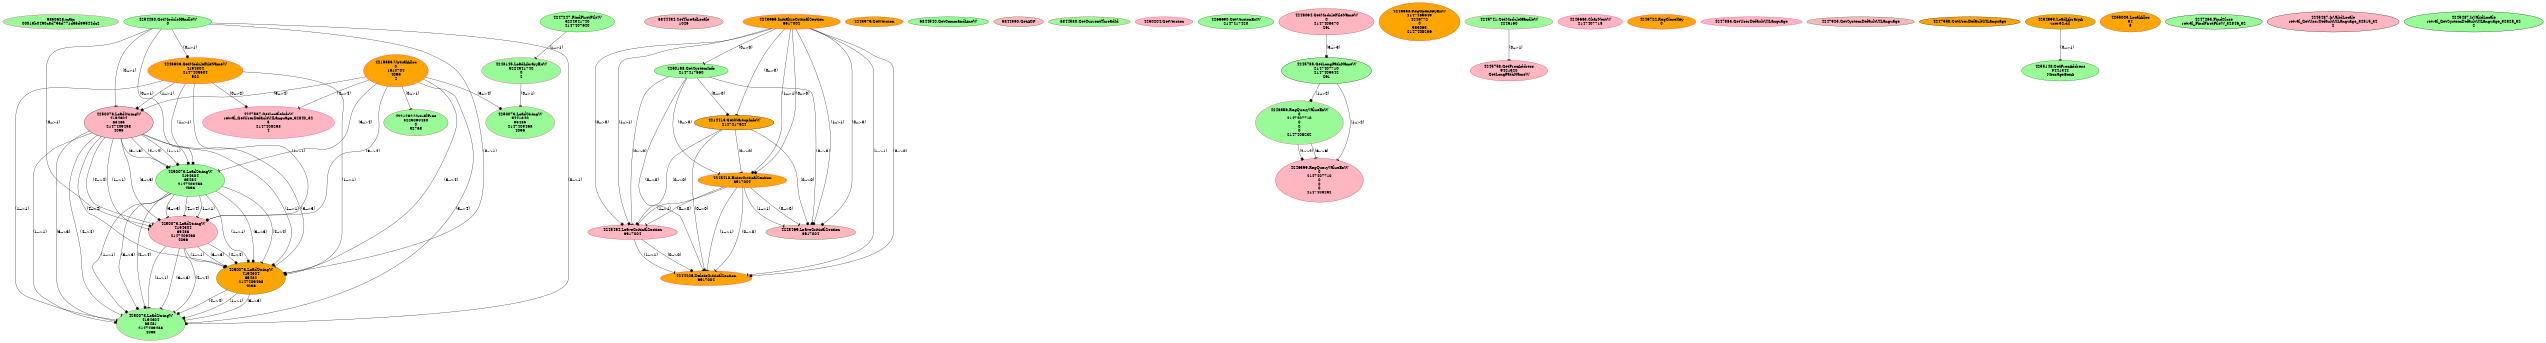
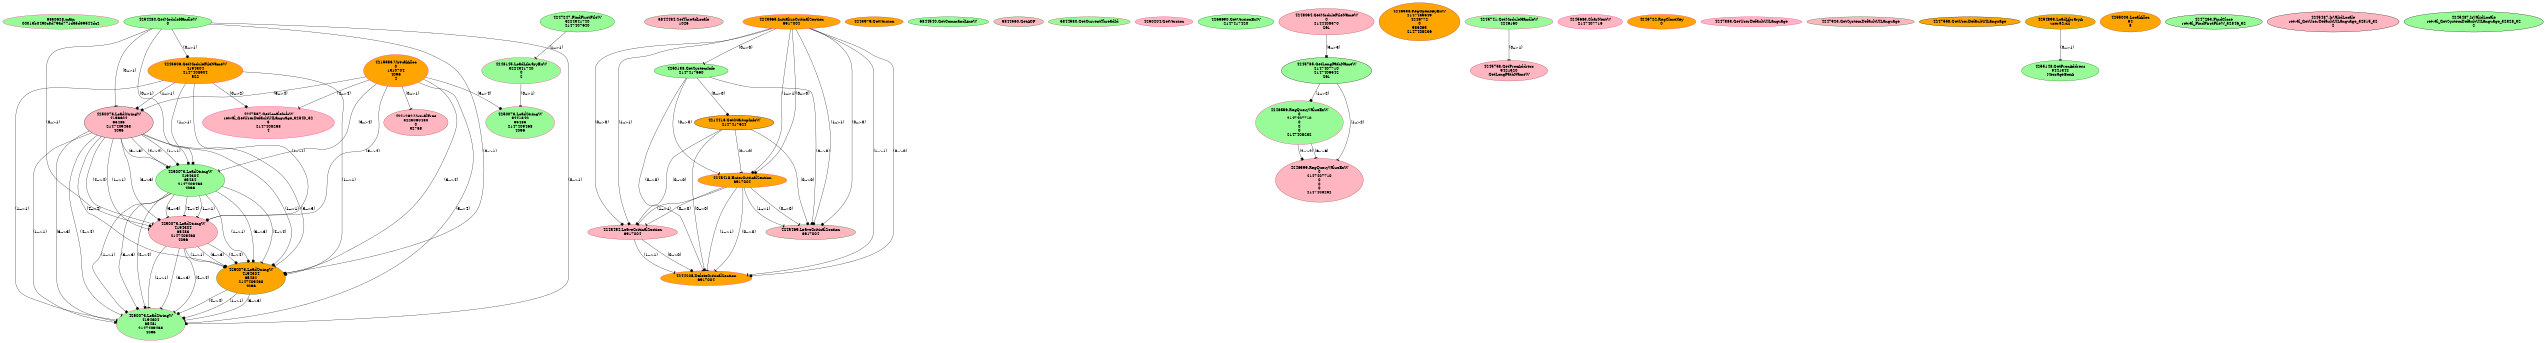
node "4248064.GetModuleFileNameW 0 2147408370 261": label "4248064.GetModuleFileNameW 0 2147408370 261" -> "4248064.GetModuleFileNameW 0 2144408370 261"
edge "4243965.InitializeCriticalSection 6917004" -> "4214413.GetStartupInfoW 2147417624": removed, label "(0-->0)"
node "4250073.LoadStringW 4194304 65485 2147409468 4096": label "4250073.LoadStringW 4194304 65485 2147409468 4096" -> "4250073.LoadStringW 4196304 65485 2147409468 4096"
node "4221262.VirtualFree 3223060480 0 32768": fillcolor palegreen -> lightpink
edge "4250188.GetSystemInfo 2147417660" -> "4245454.LeaveCriticalSection 6917004": removed, label "(0-->0)"
